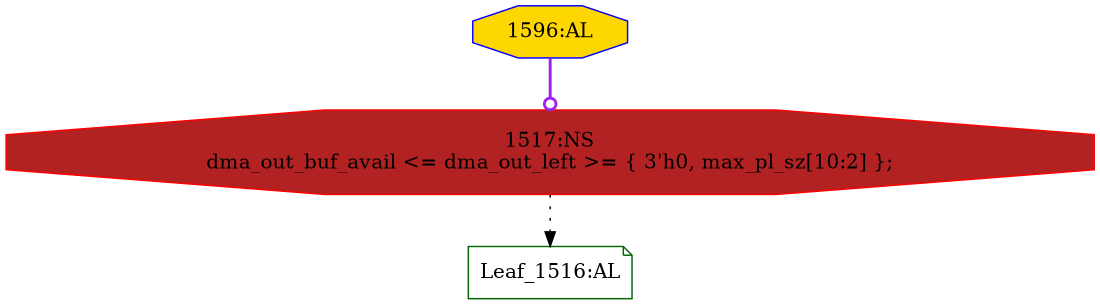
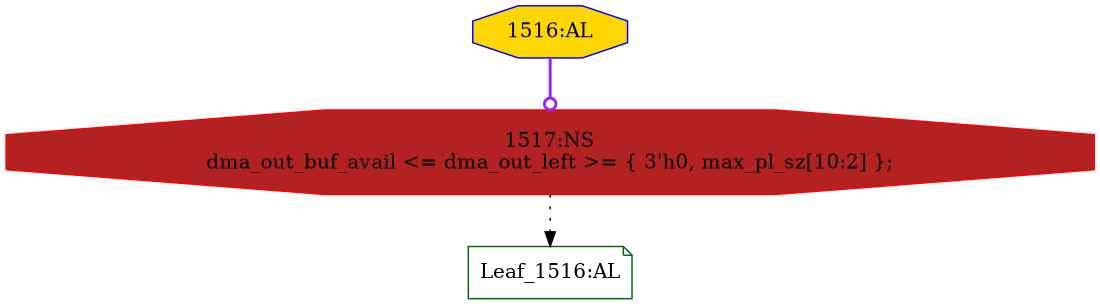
node "1596:AL": label "1596:AL" -> "1516:AL"
